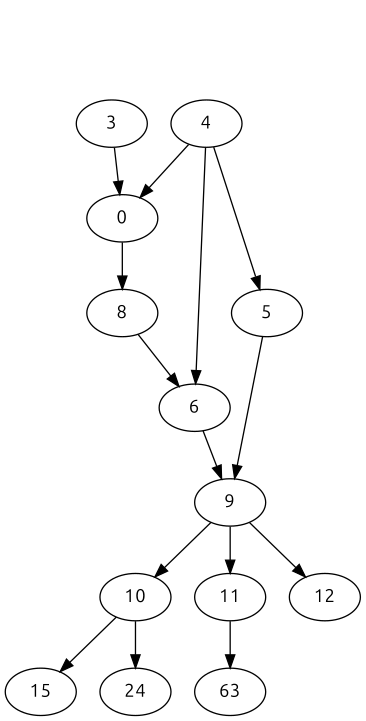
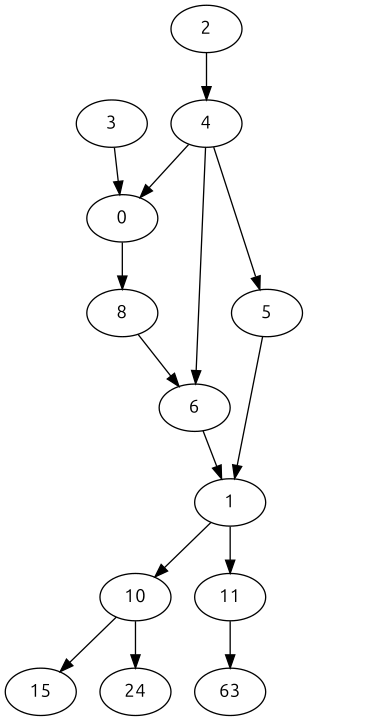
node "2": added
node "9": label "9" -> "1"
node "12": removed
